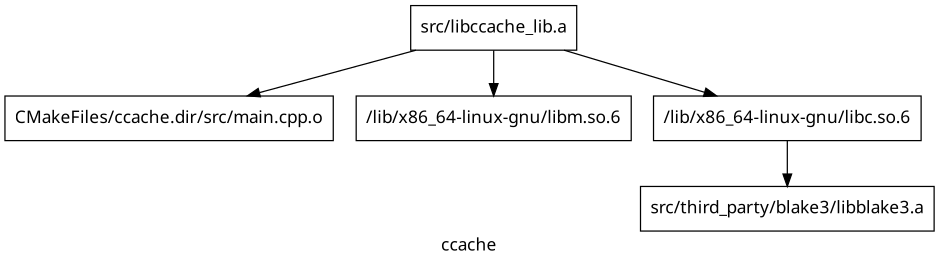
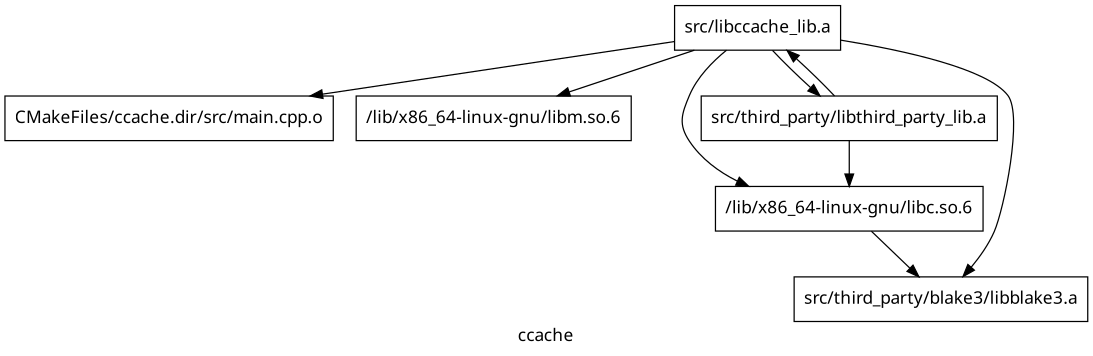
edge "src/libccache_lib.a" -> "src/third_party/blake3/libblake3.a": added
node "src/third_party/libthird_party_lib.a": added
